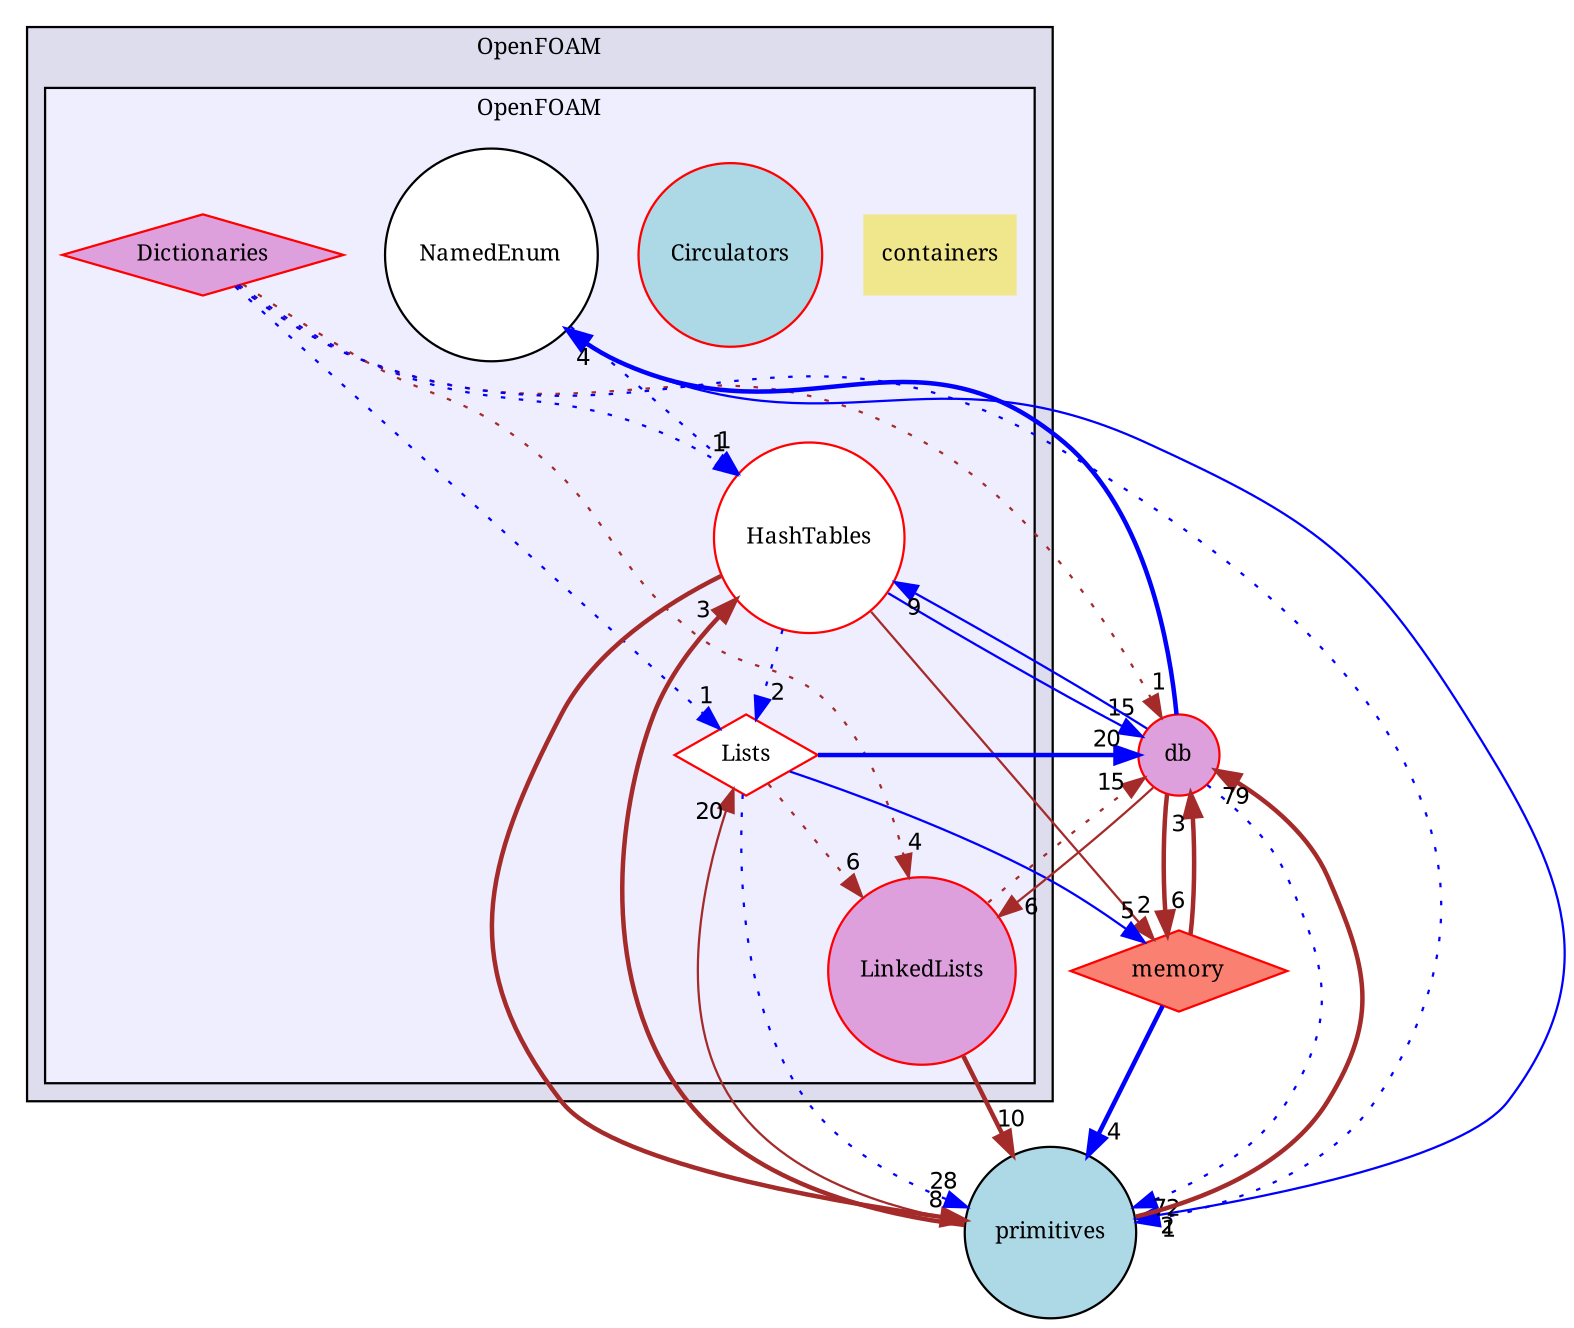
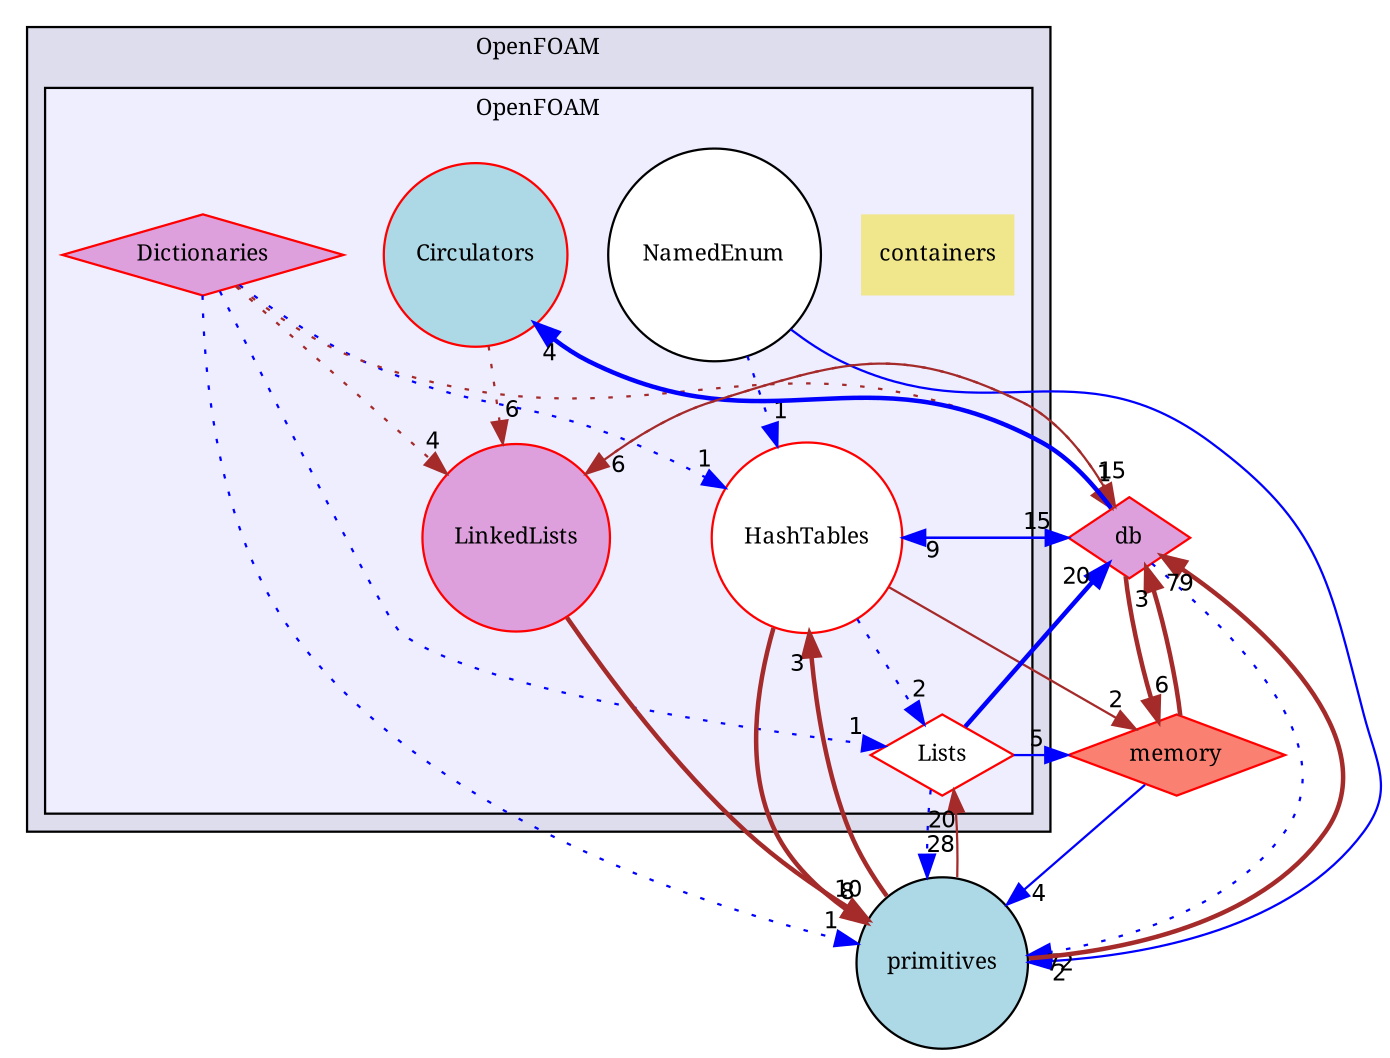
edge "db" -> "NamedEnum": now "db" -> "Circulators"
node "db": shape circle -> diamond
edge "Lists" -> "LinkedLists": now "Circulators" -> "LinkedLists"
edge "memory" -> "primitives": style bold -> solid
